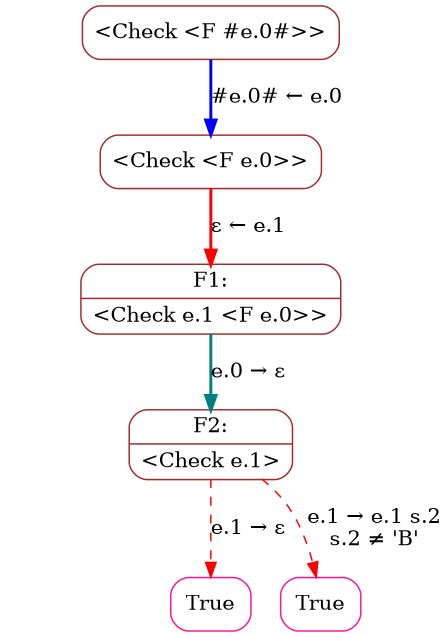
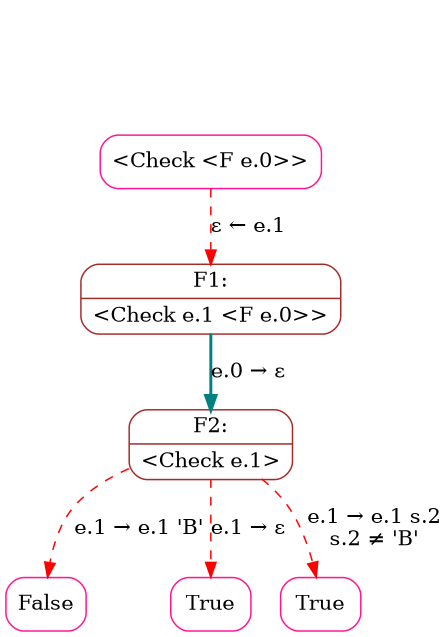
node "<Check <F #e.0#>>": removed
node "<Check <F e.0>>": color brown -> deeppink
edge "<Check <F e.0>>" -> "F1:": style bold -> dashed
node "False": added
